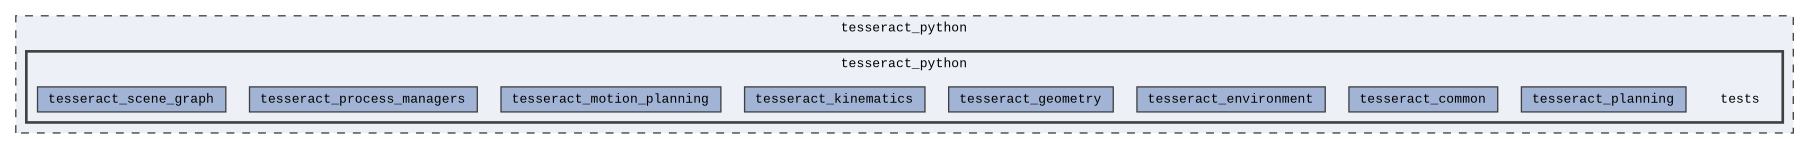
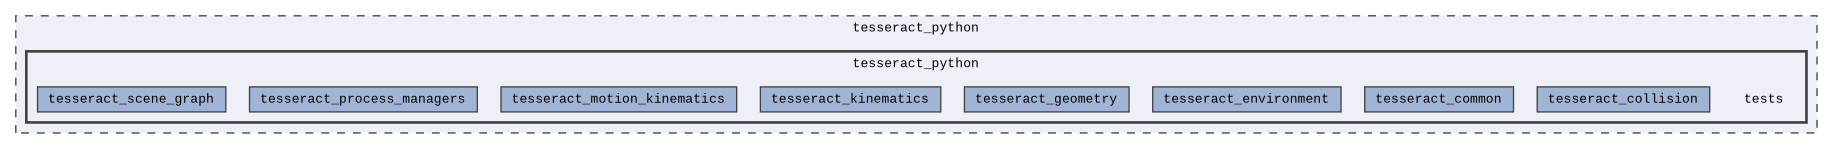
node "tesseract_motion_planning": label "tesseract_motion_planning" -> "tesseract_motion_kinematics"
node "tesseract_planning": label "tesseract_planning" -> "tesseract_collision"
